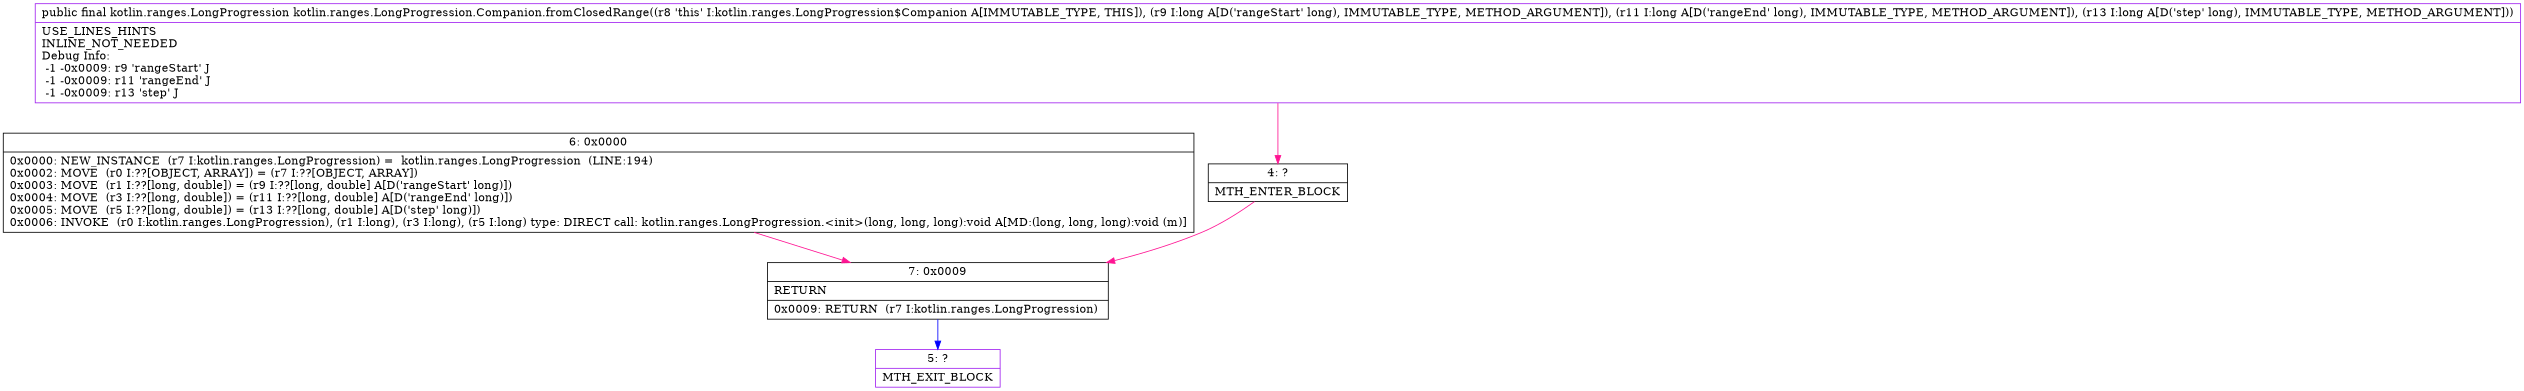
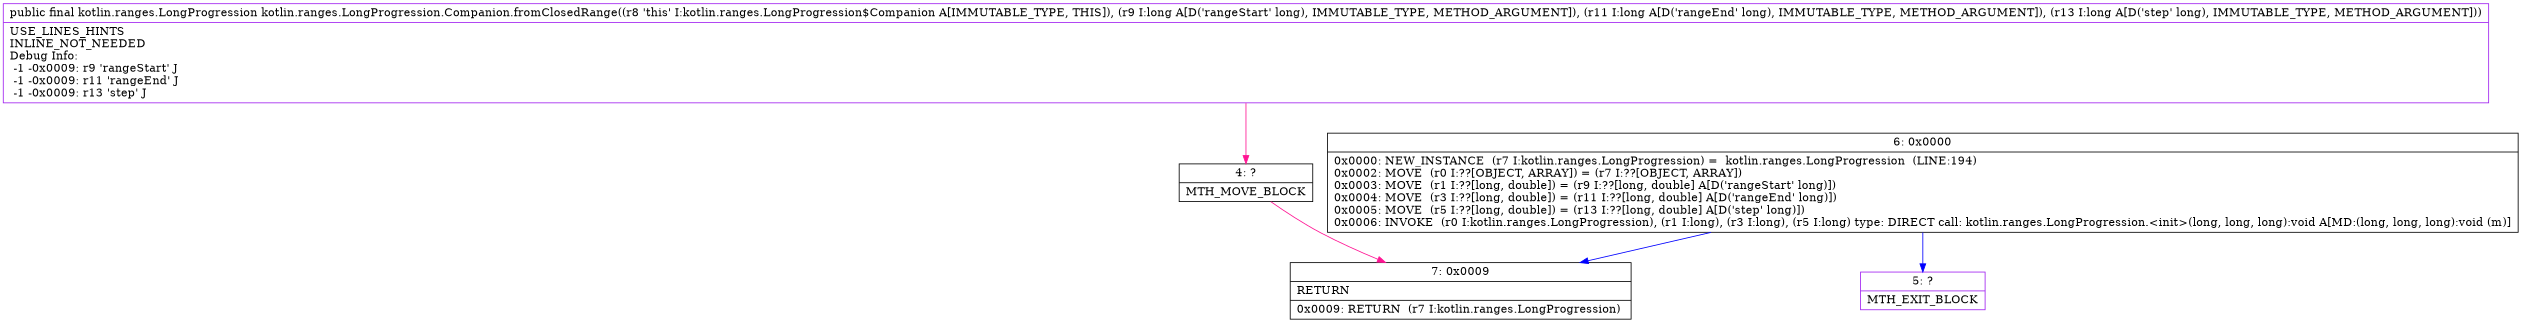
node "4: ?": text "MTH_ENTER_BLOCK" -> "MTH_MOVE_BLOCK"
edge "6: 0x0000" -> "7: 0x0009": color deeppink -> blue
edge "7: 0x0009" -> "5: ?": now "6: 0x0000" -> "5: ?"
